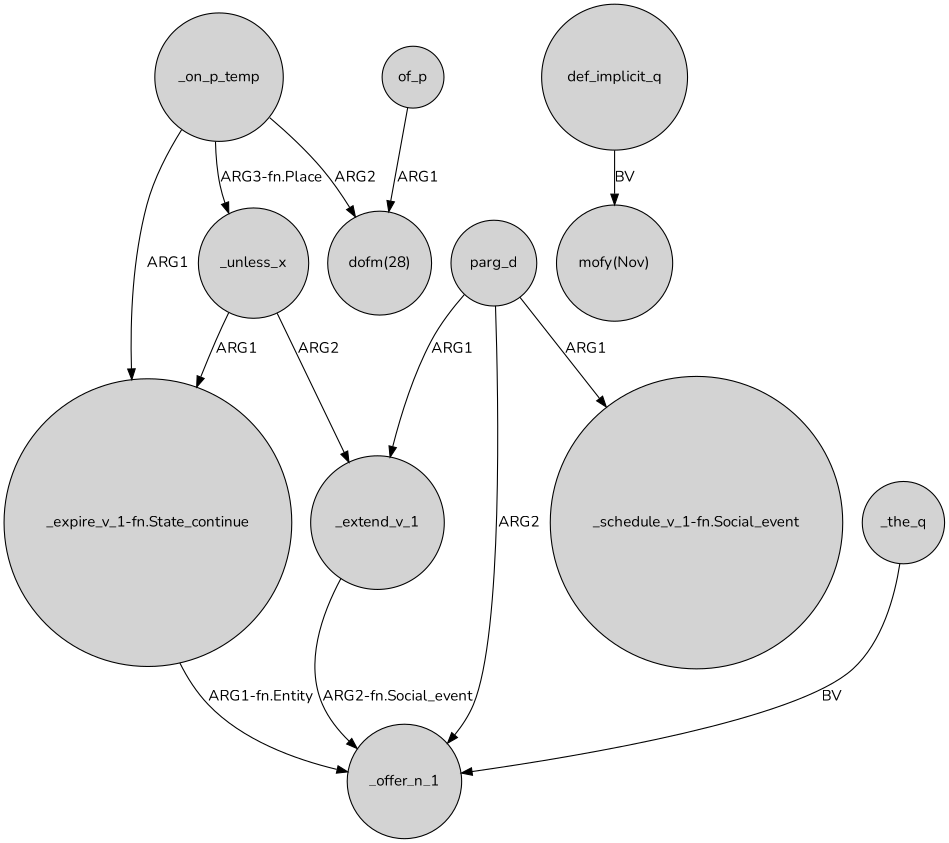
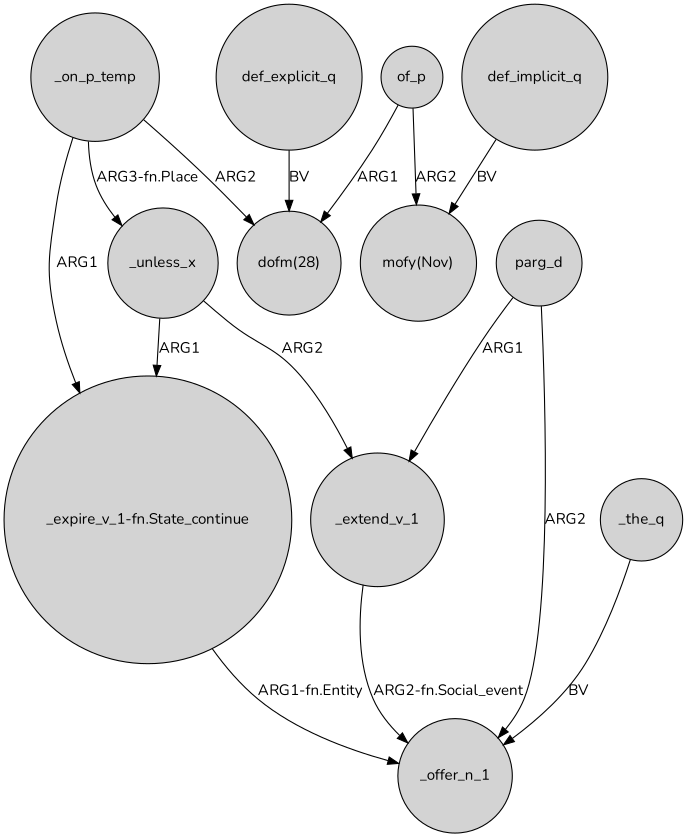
node "def_explicit_q": added
edge "of_p" -> "mofy(Nov)": added, label "ARG2"
node "_schedule_v_1-fn.Social_event": removed
